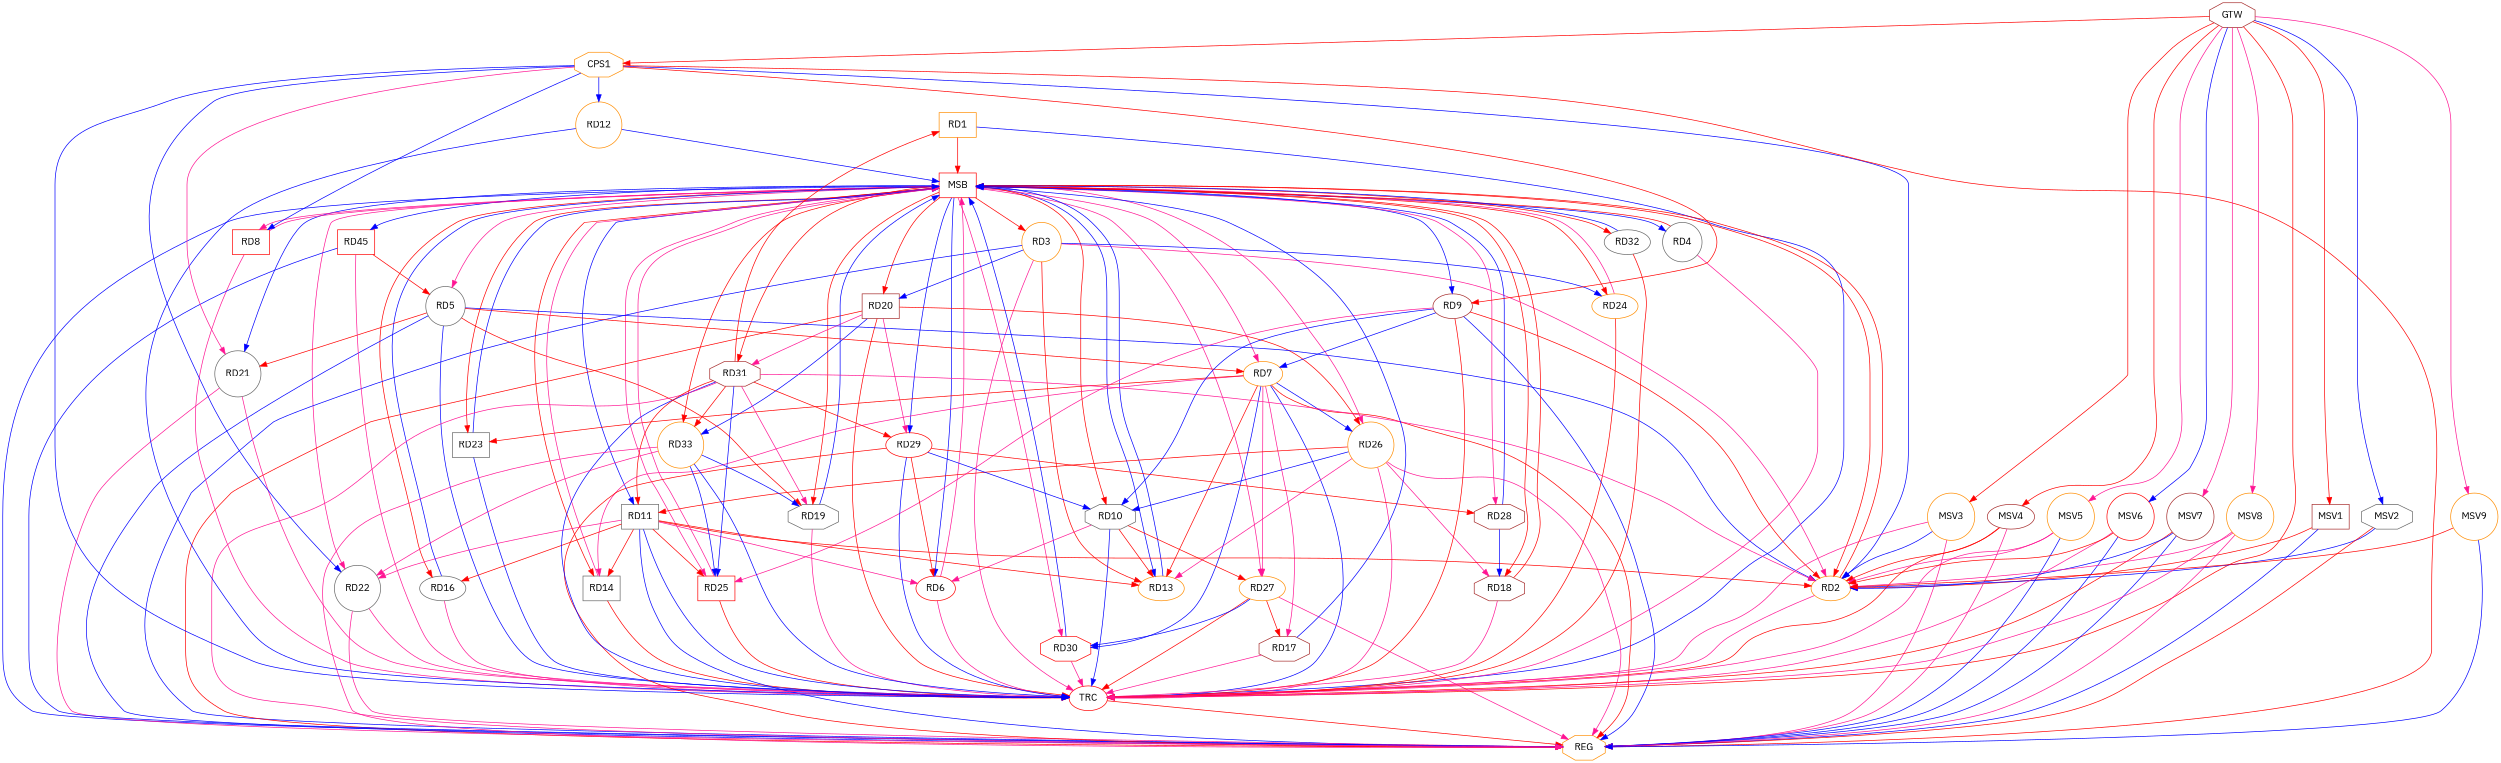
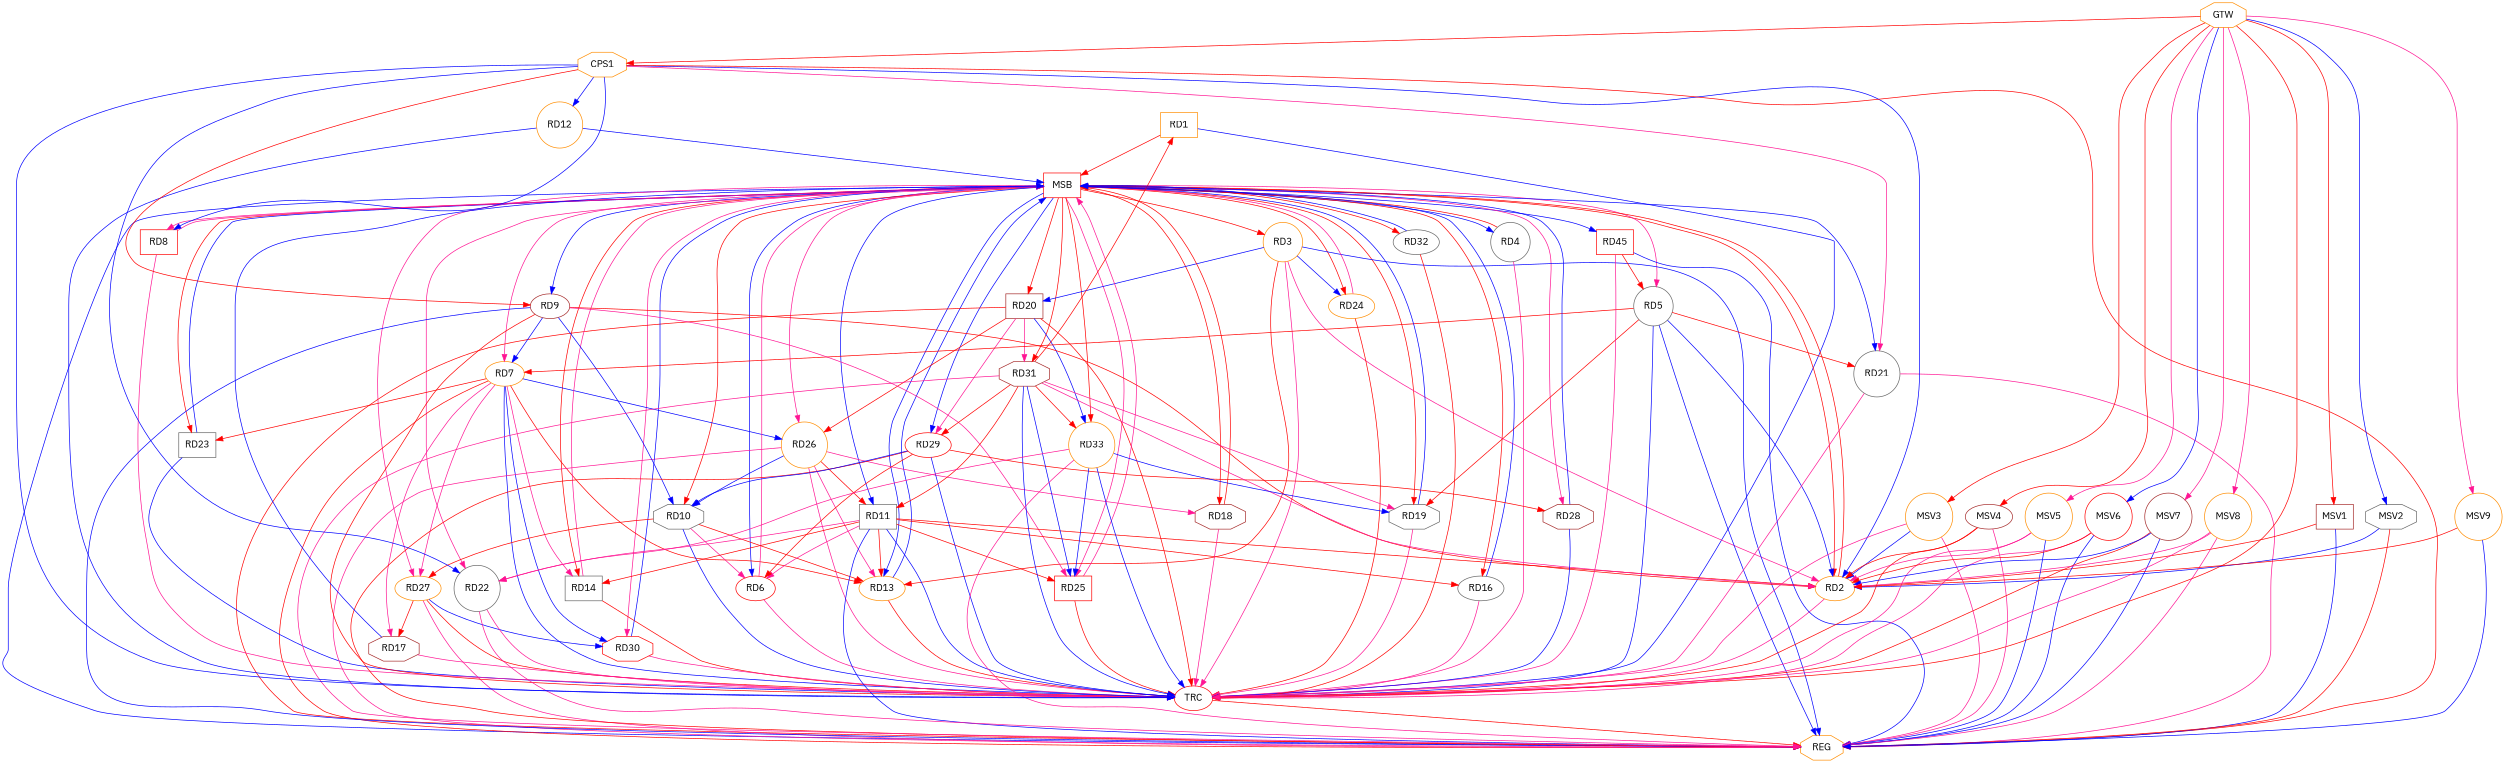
node "GTW": color brown -> darkorange
edge "RD28" -> "RD18": now "RD28" -> "TRC"
edge "RD13" -> "TRC": added
